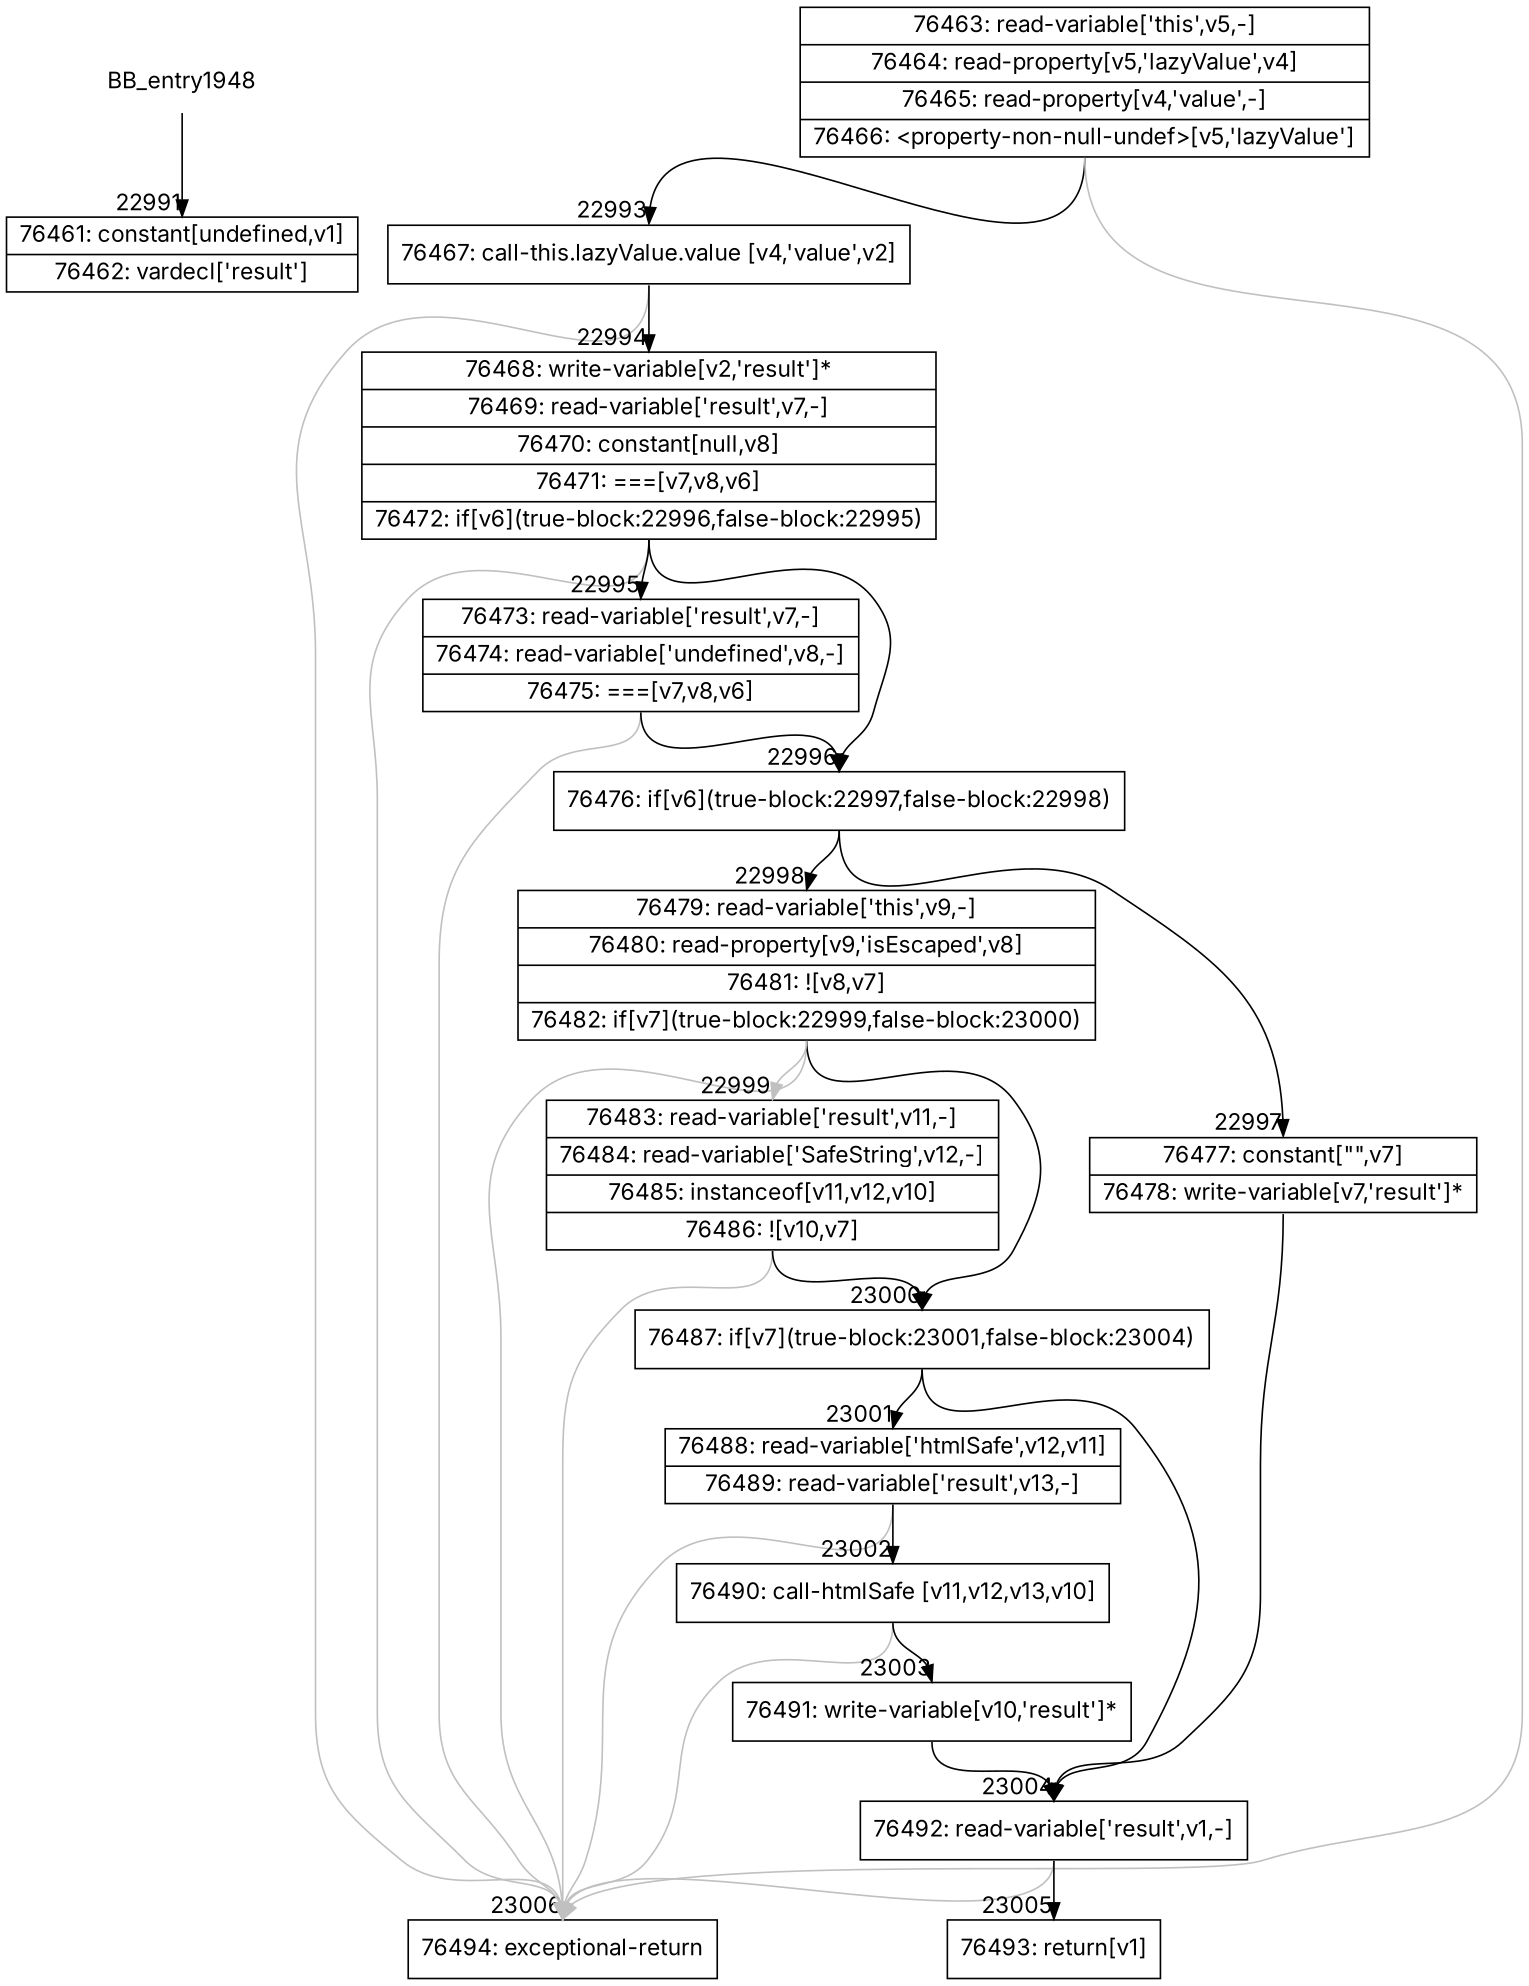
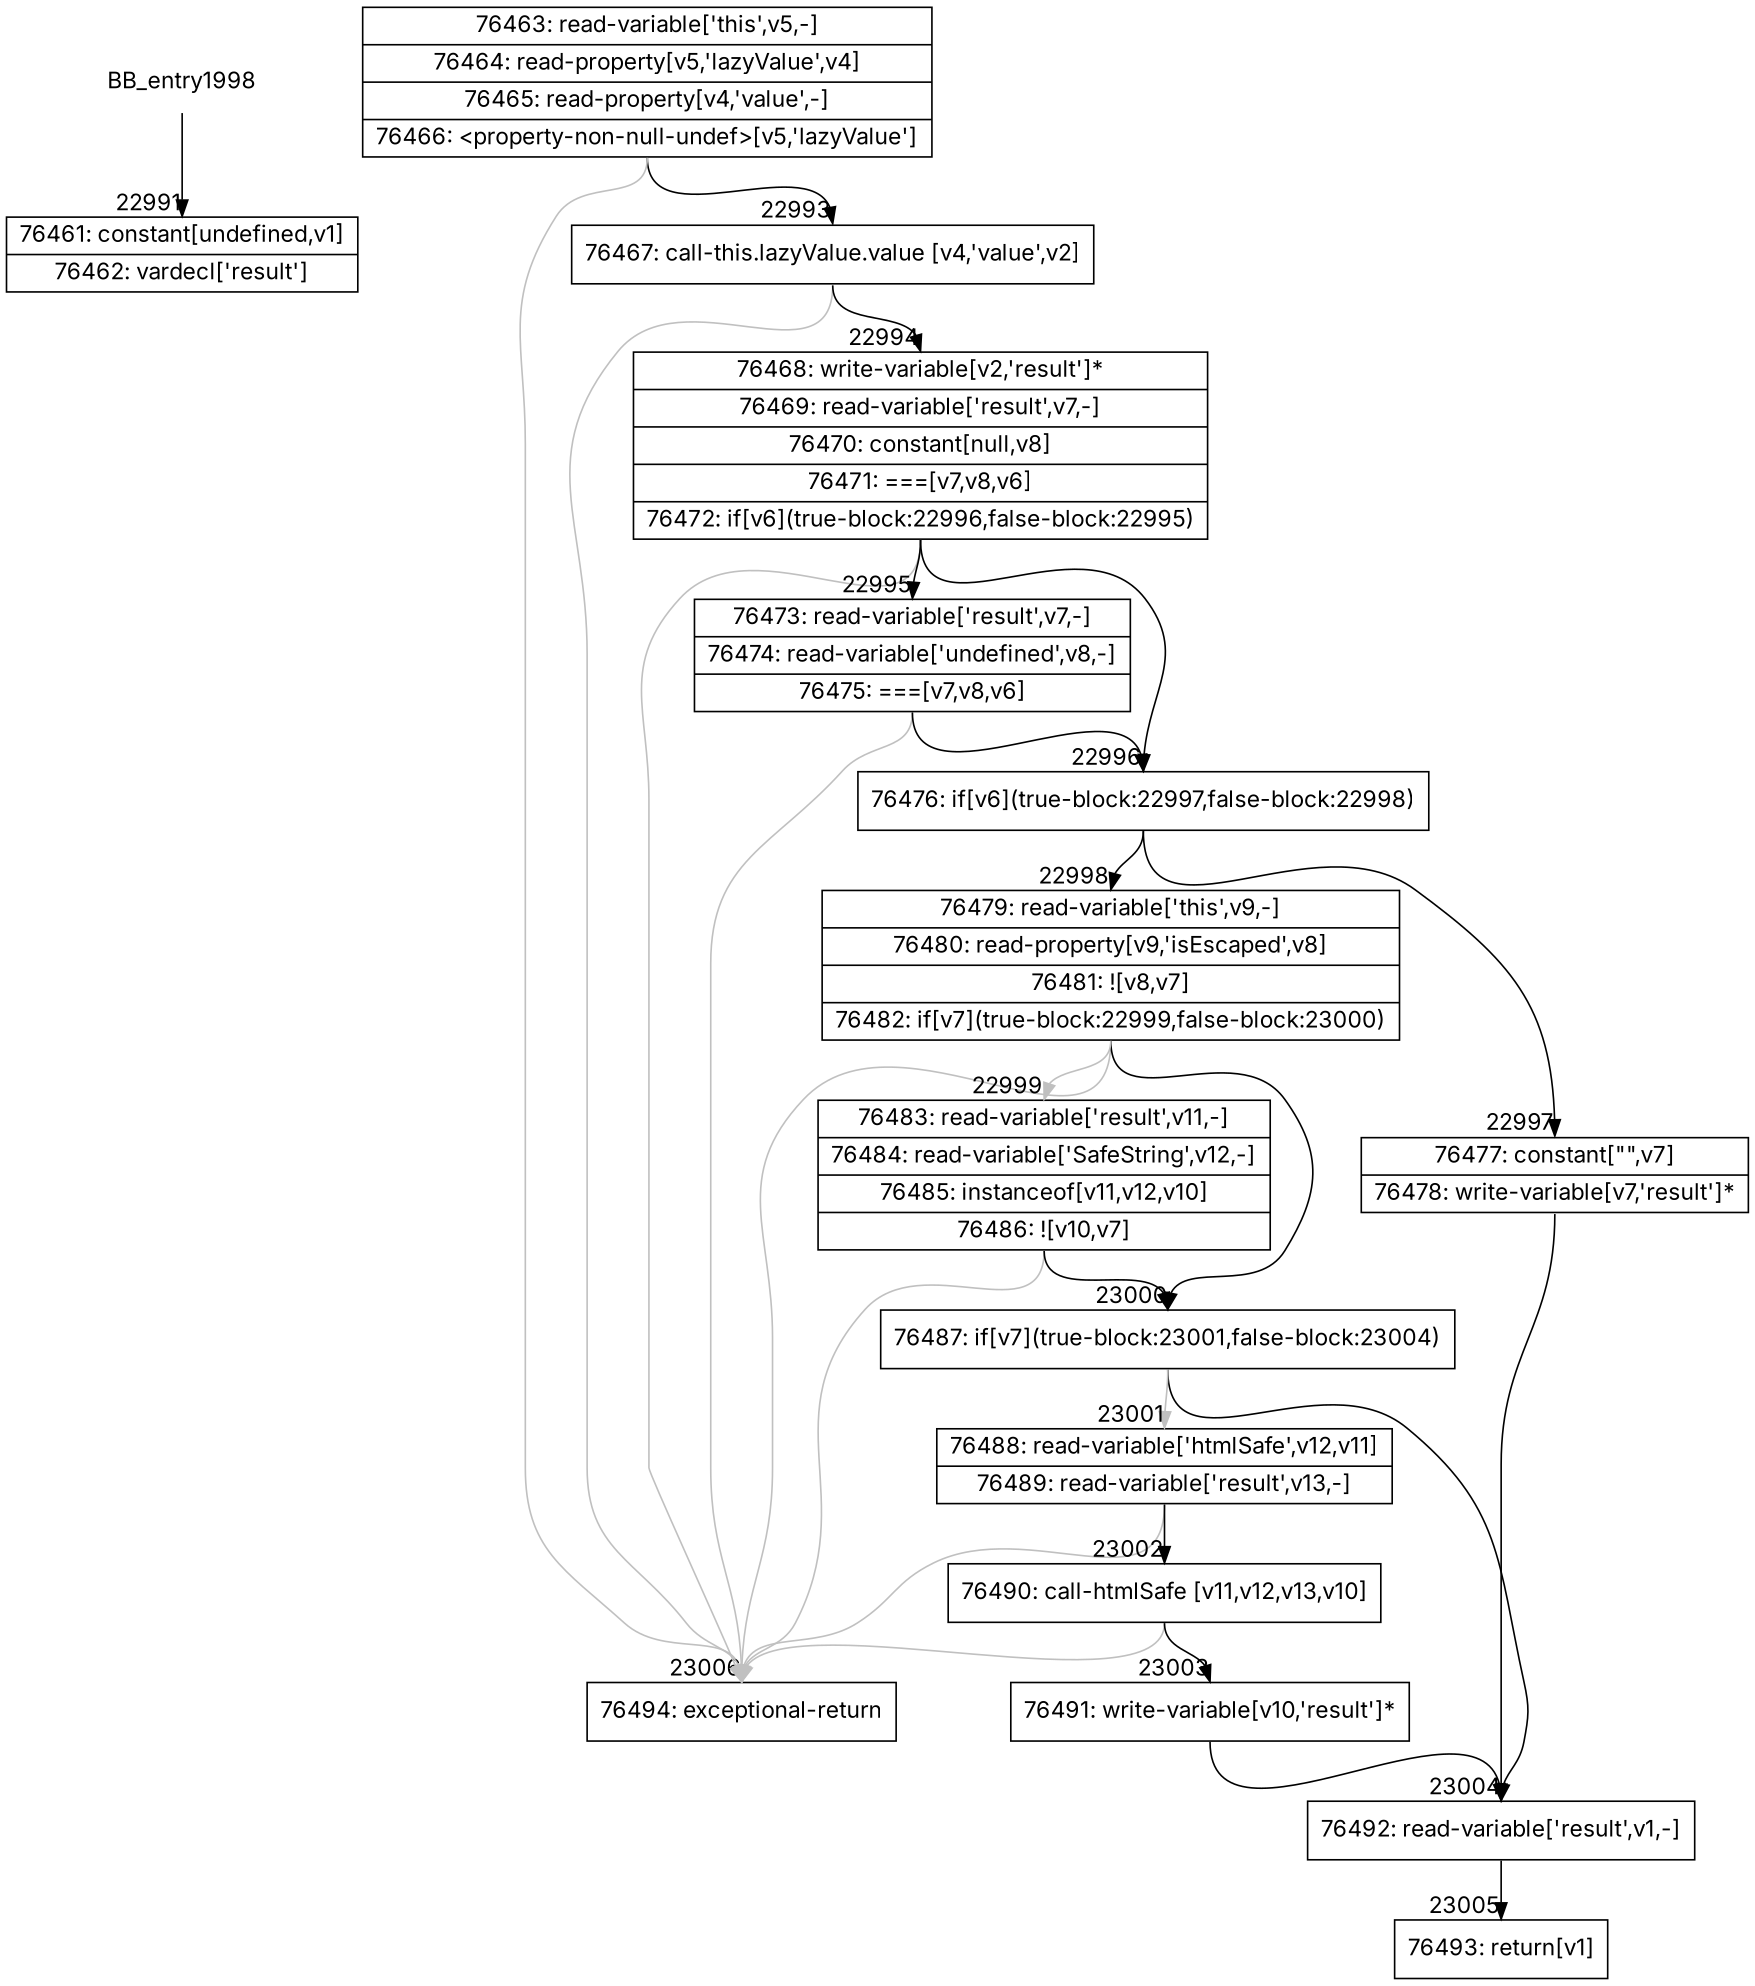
node "BB_entry1948": label "BB_entry1948" -> "BB_entry1998"
edge "76487: if[v7](true-block:23001,false-block:23004)" -> "76488: read-variable['htmlSafe',v12,v11]": color black -> gray
edge "76492: read-variable['result',v1,-]" -> "76494: exceptional-return": removed
